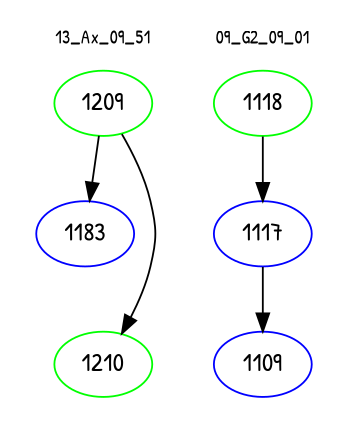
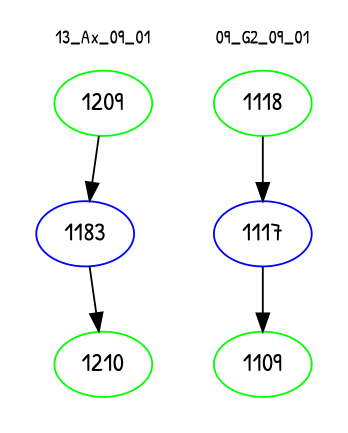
cluster "13_Ax_09_51": label "13_Ax_09_51" -> "13_Ax_09_01"
edge "1209" -> "1210": now "1183" -> "1210"
node "1109": color blue -> green
